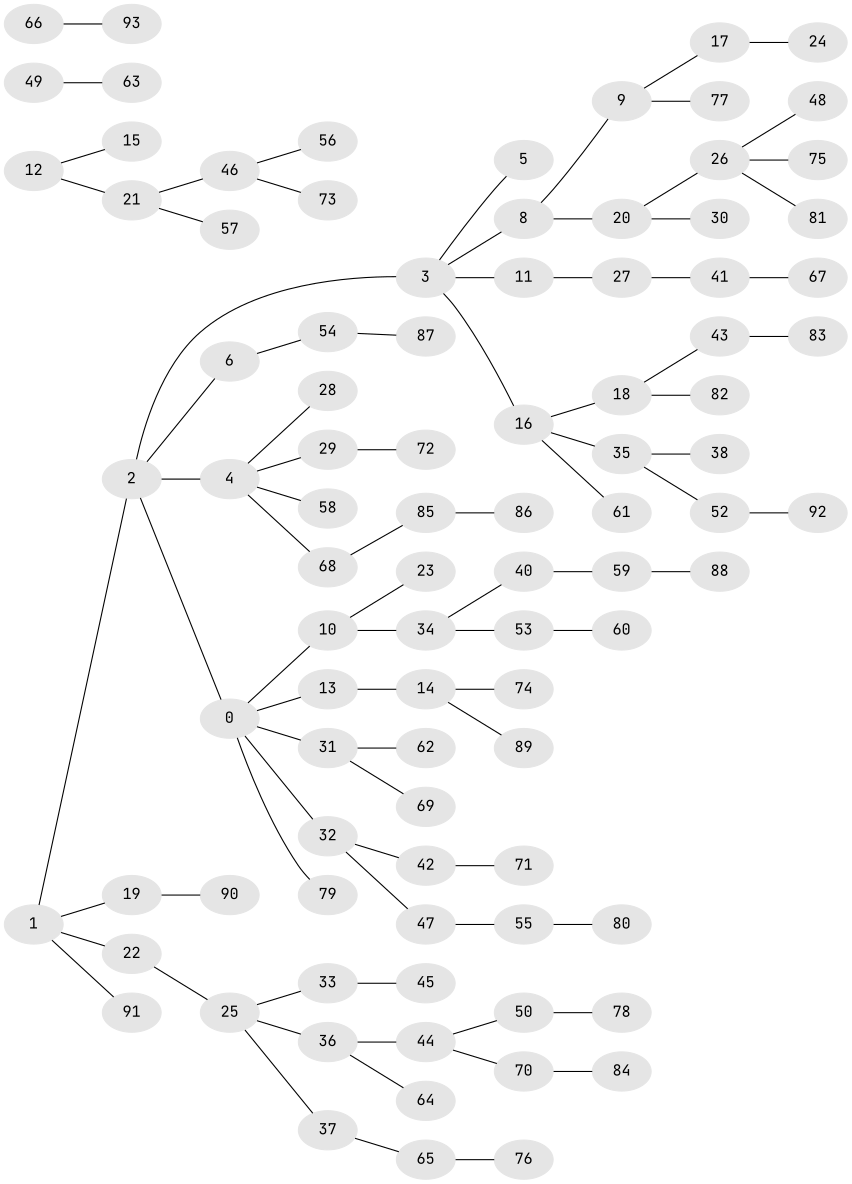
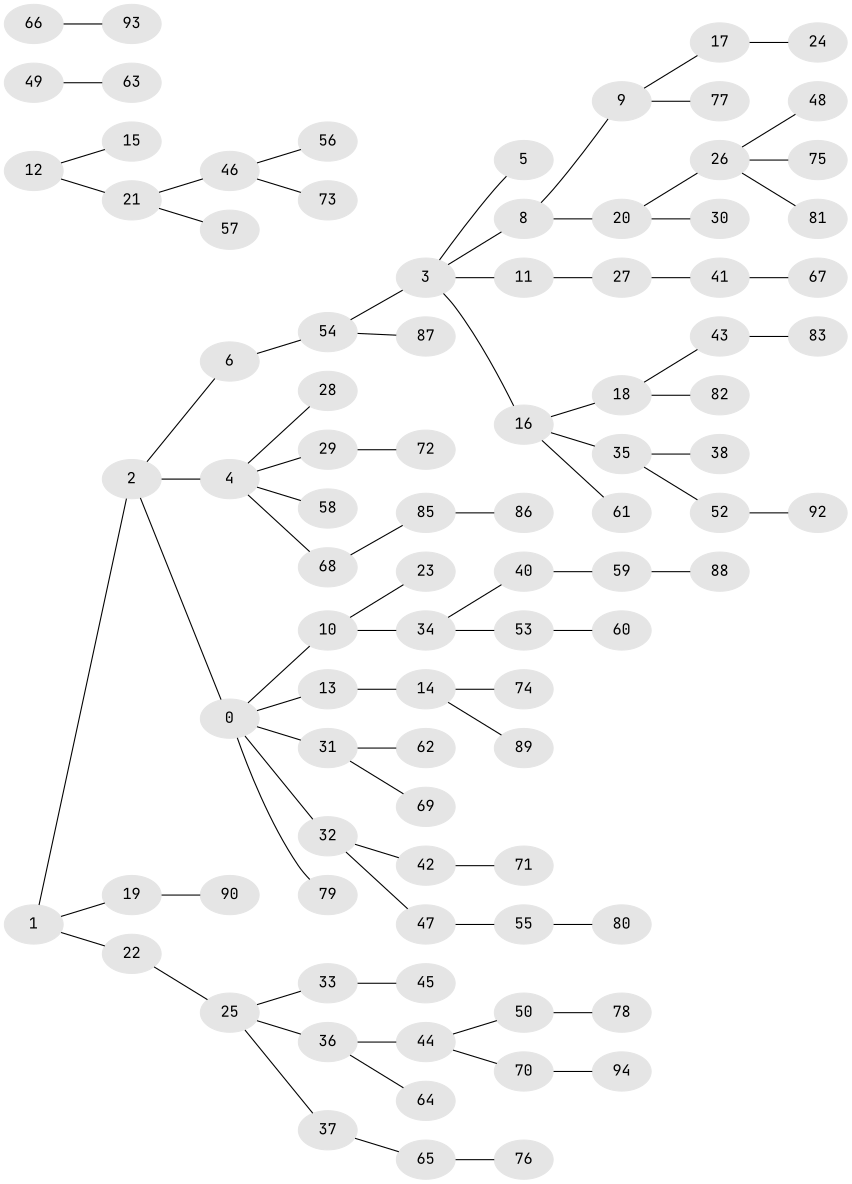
edge "3" -- "2": now "3" -- "54"
node "91": removed
node "84": label "84" -> "94"
